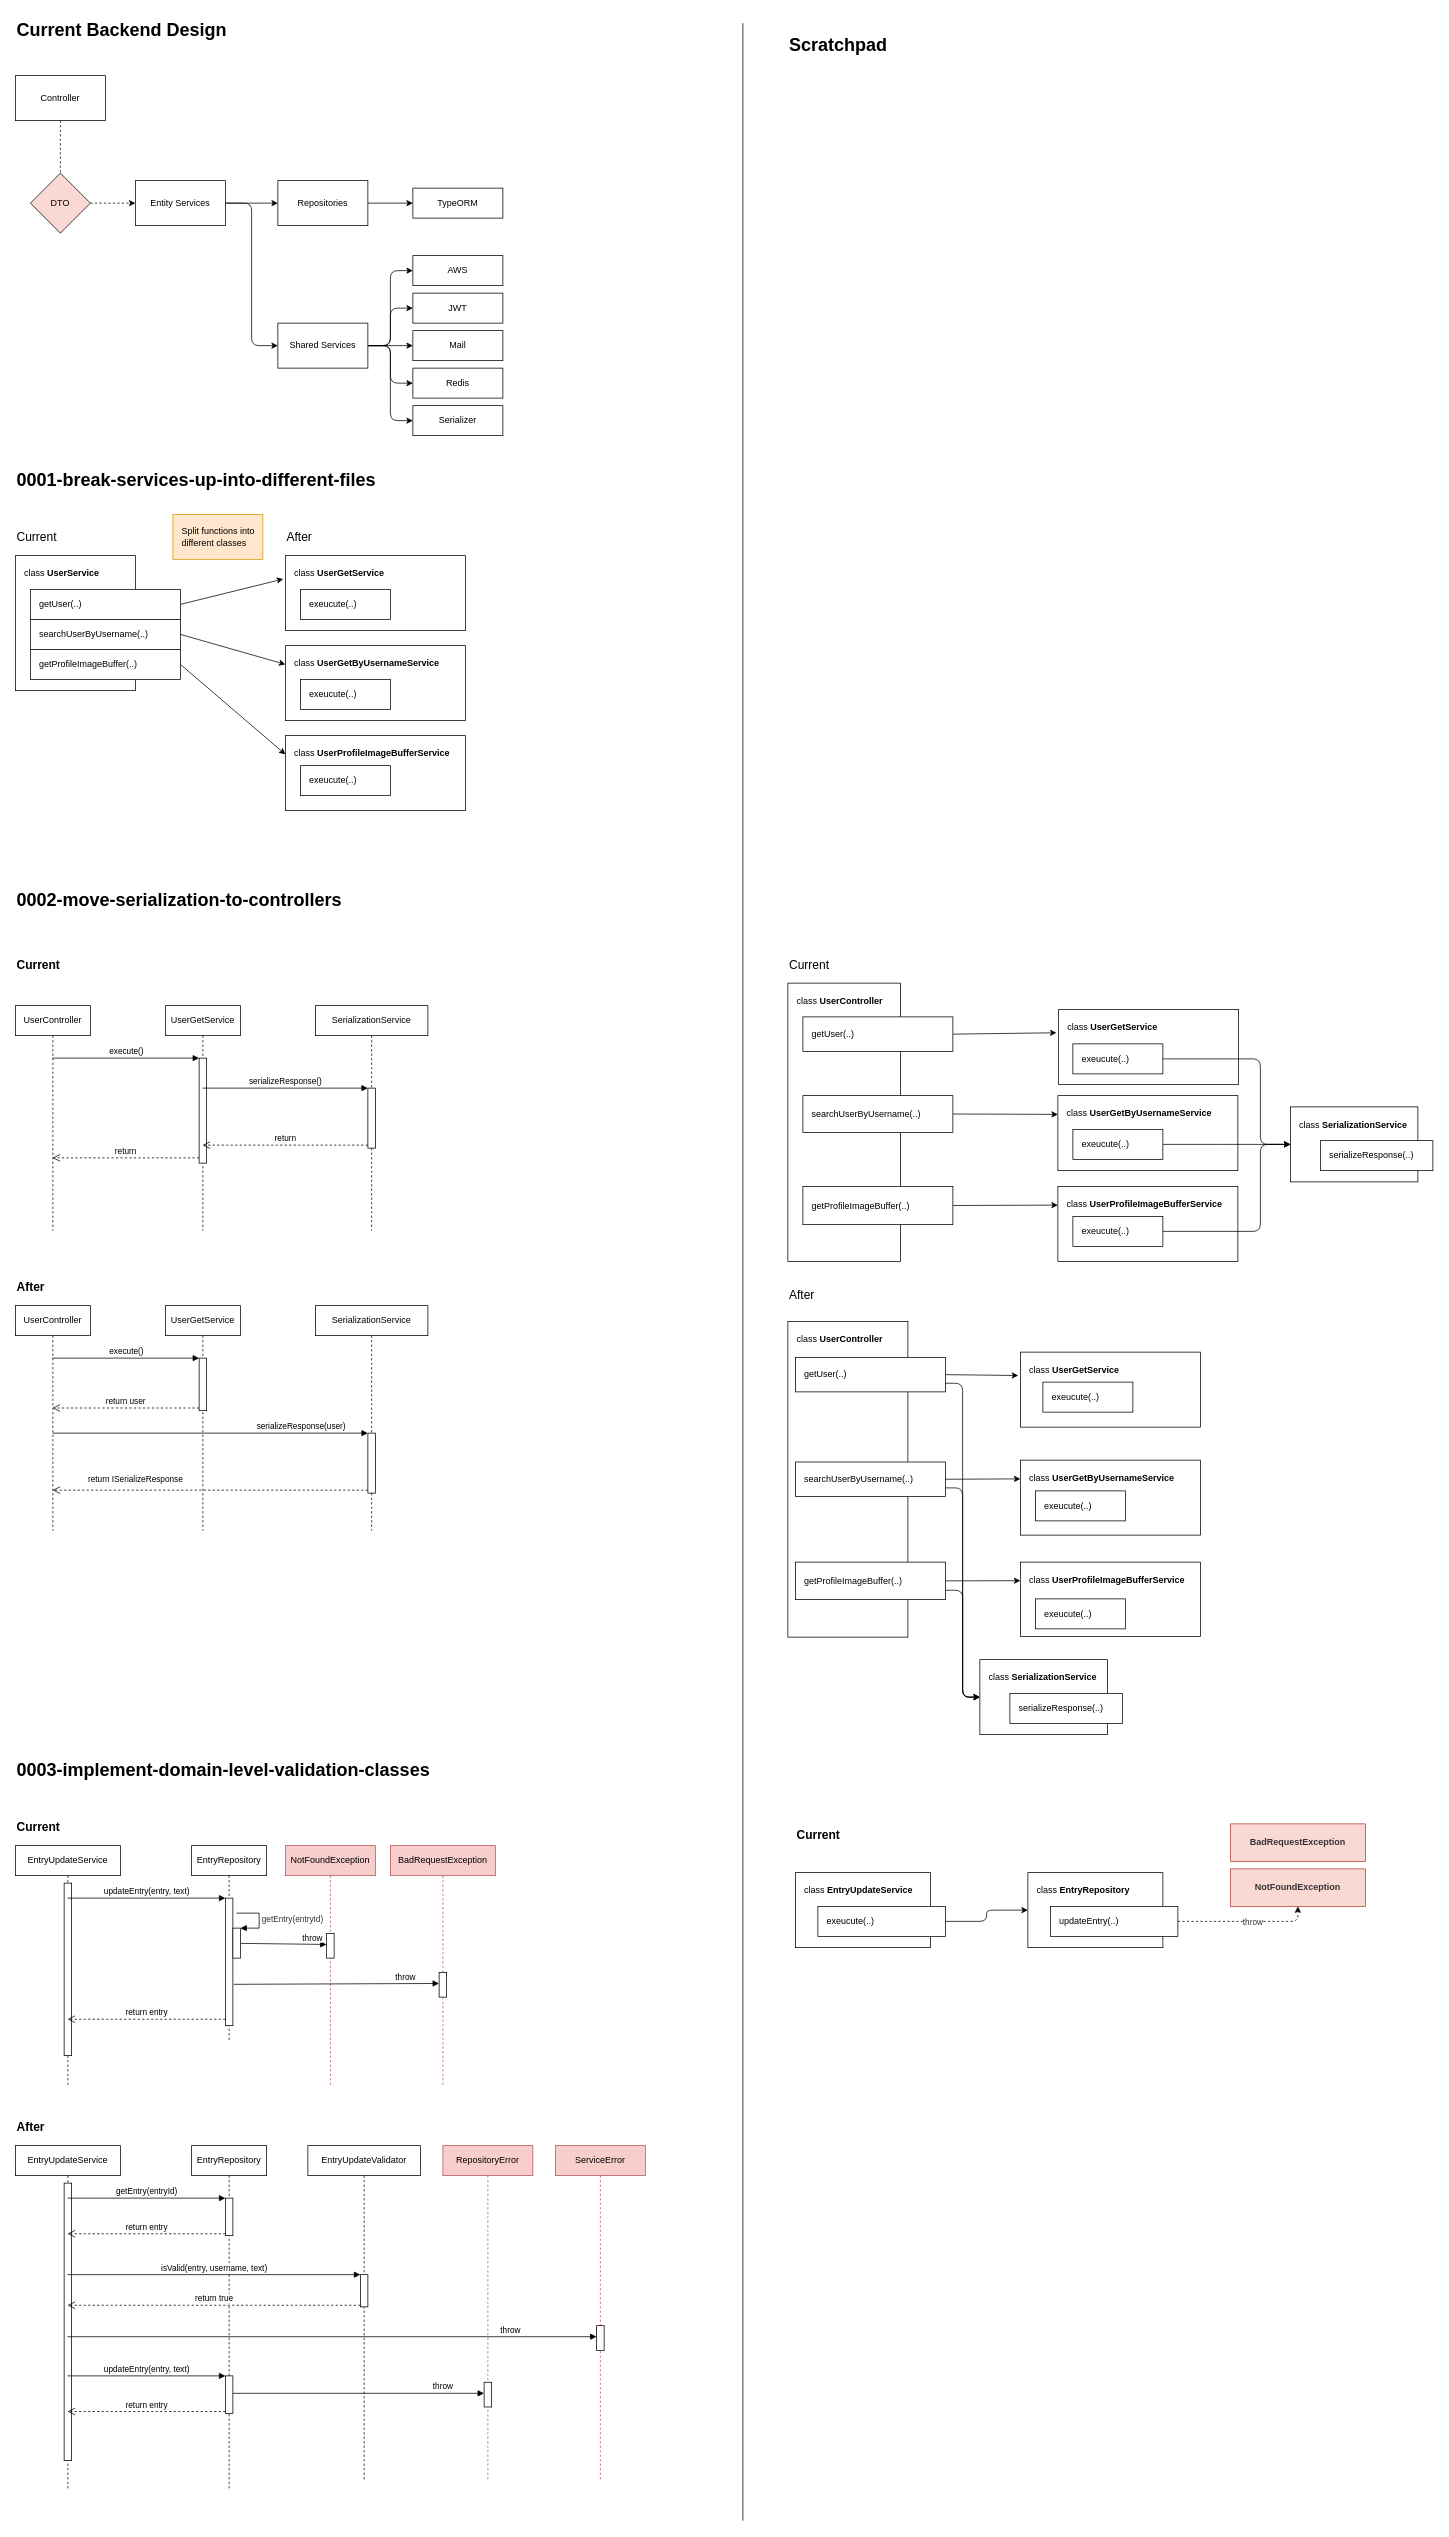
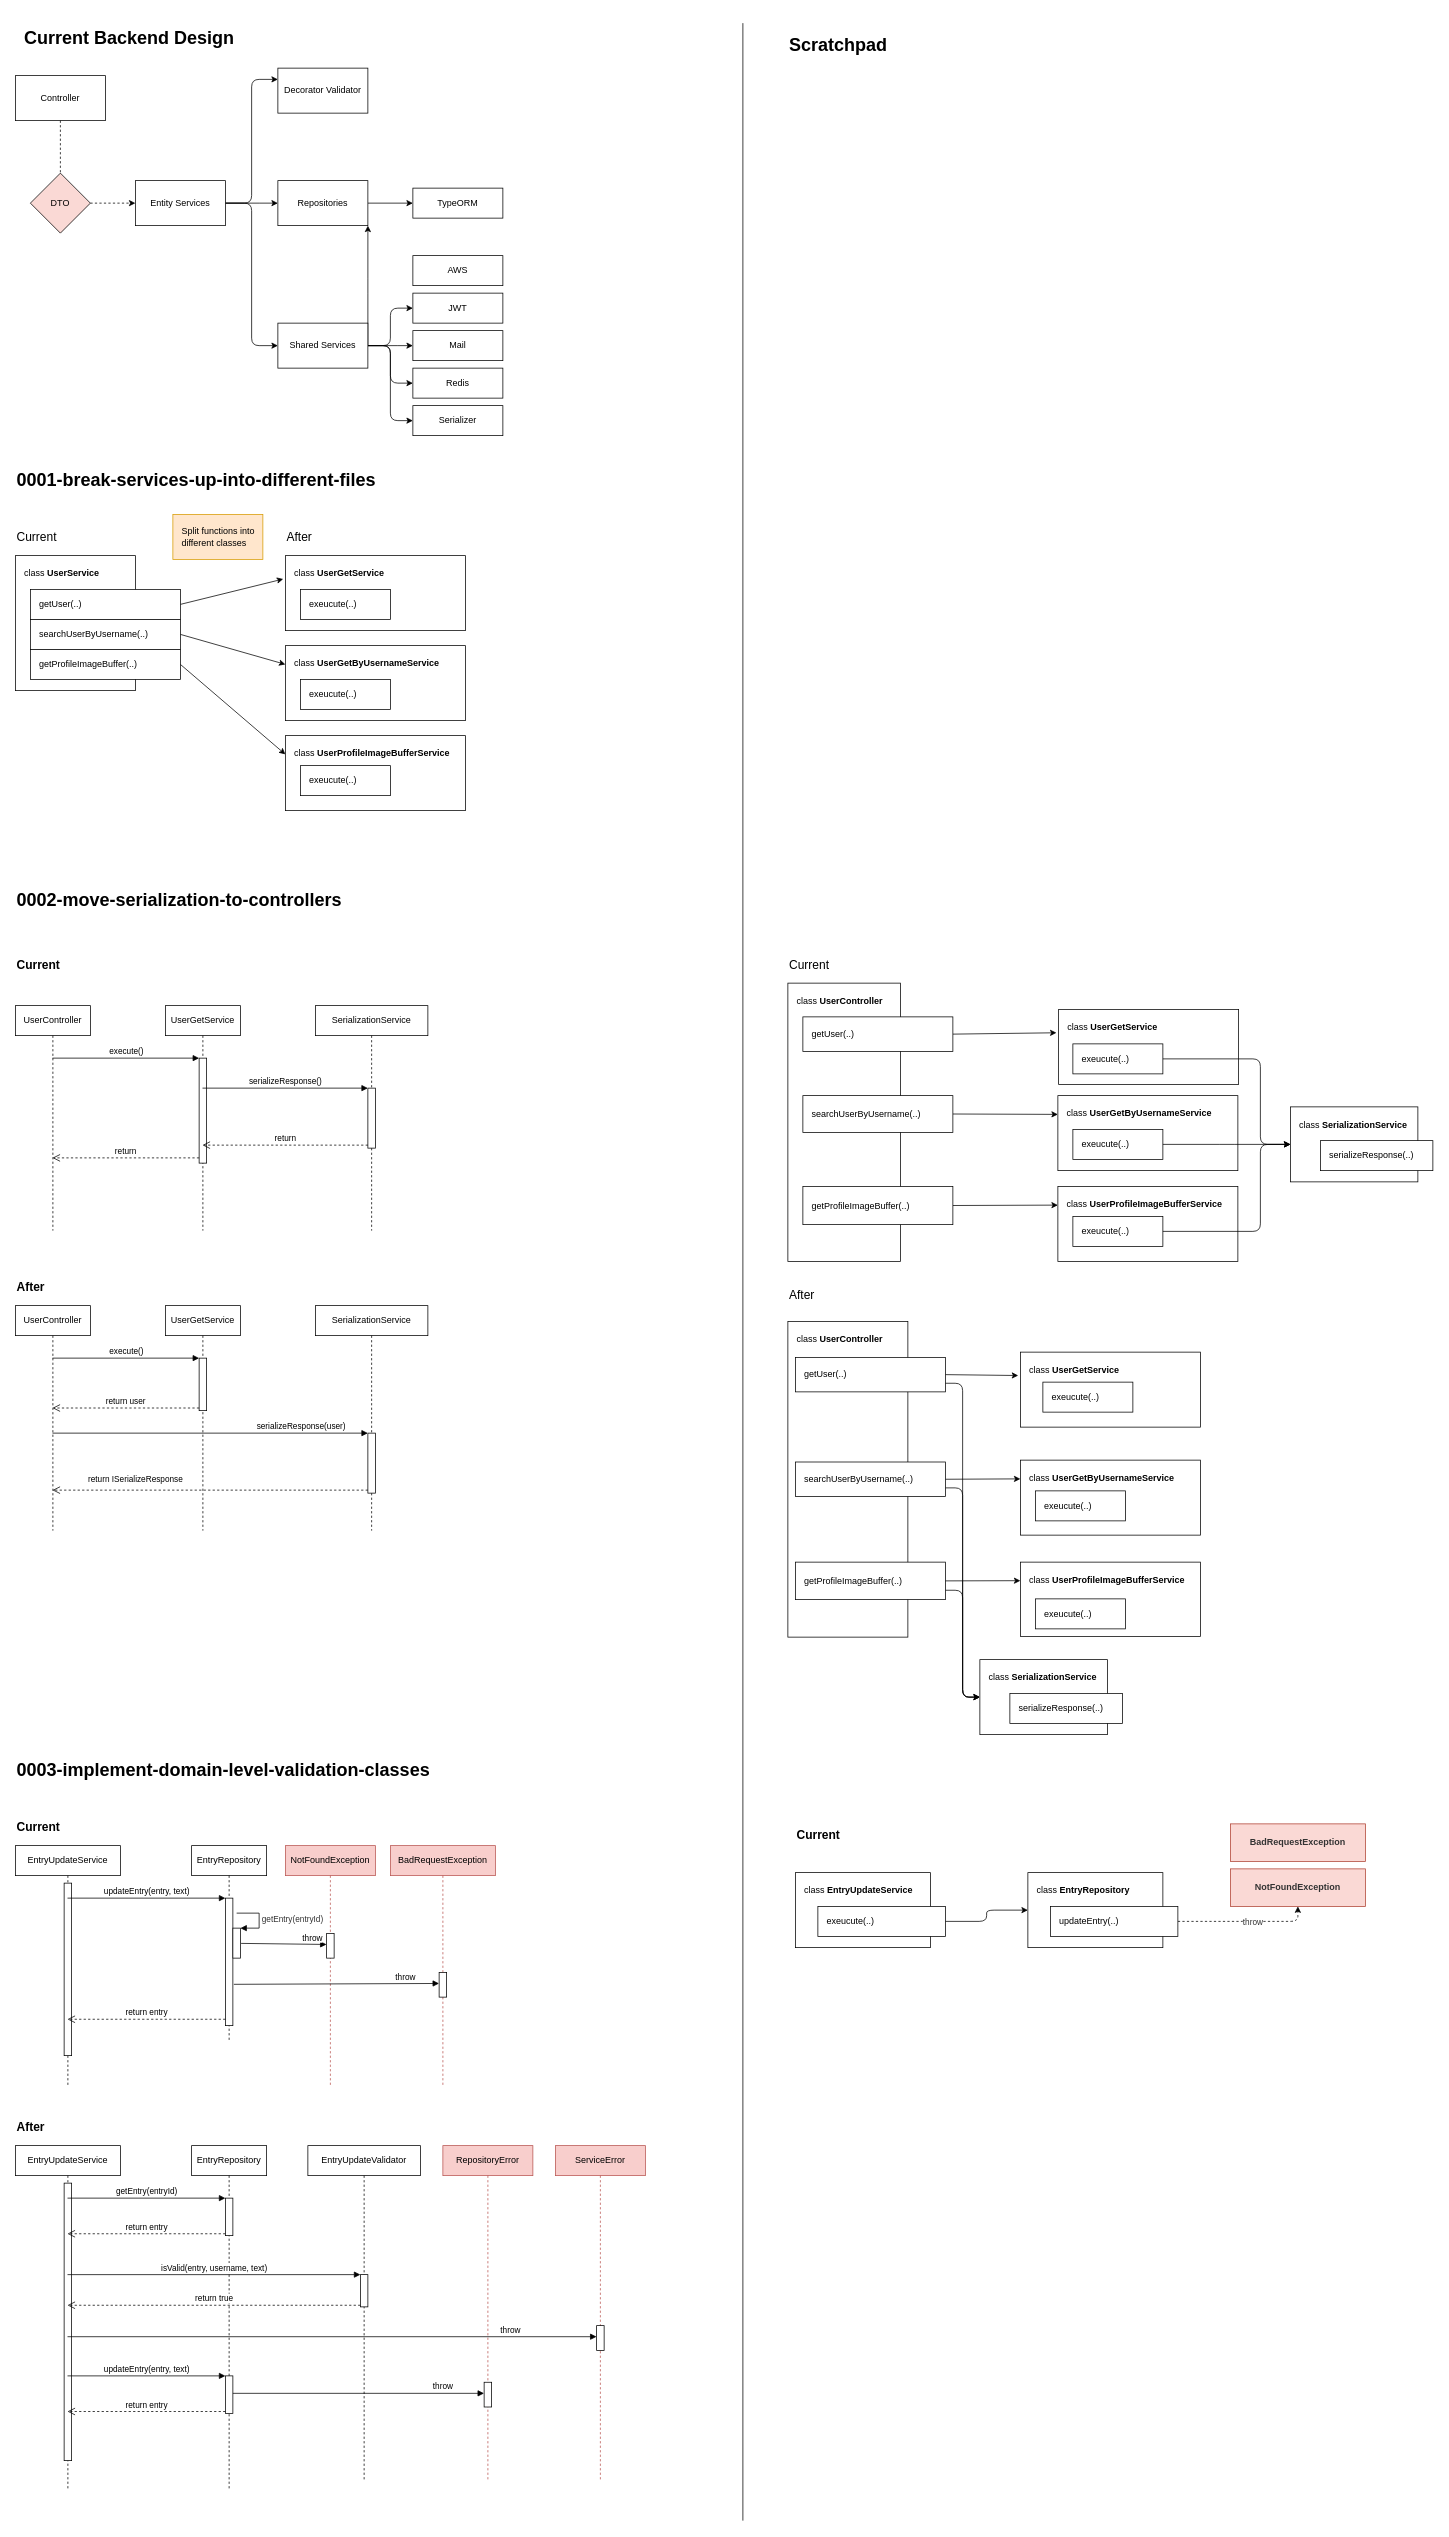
node "Current Backend Design": moved (229, 30) -> (237, 38)
node "Decorator Validator": added
edge "Entity Services" -> "Decorator Validator": added
edge "Shared Services" -> "AWS": now "Shared Services" -> "Repositories"
